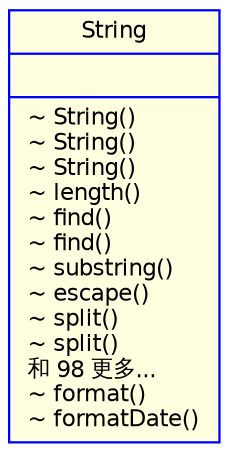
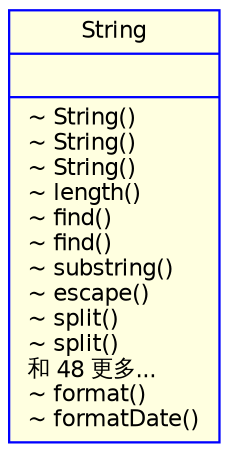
node "String": text "和 98 更多..." -> "和 48 更多..."
